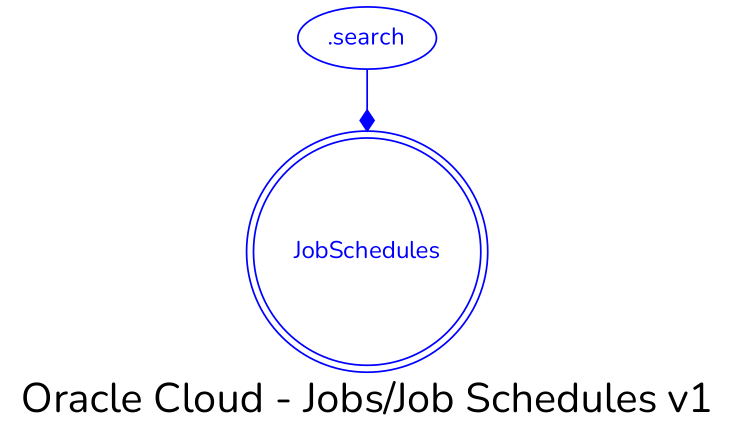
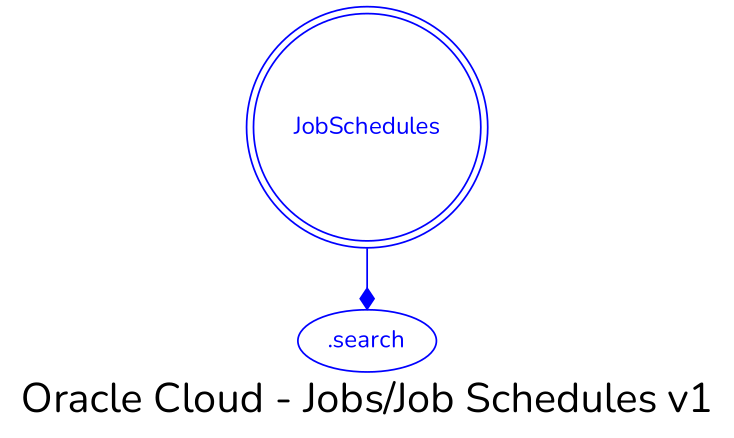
edge ".search" -> "JobSchedules": reversed
